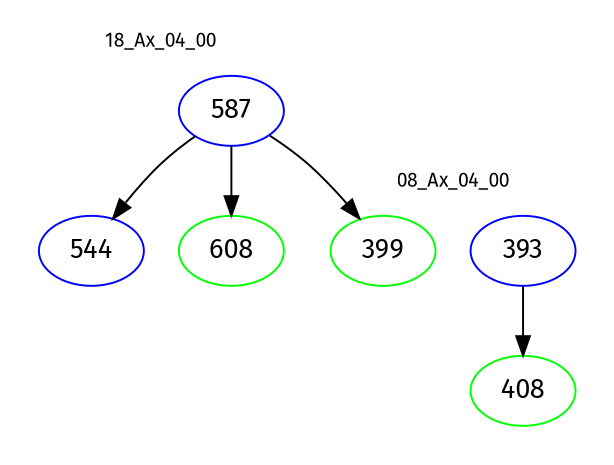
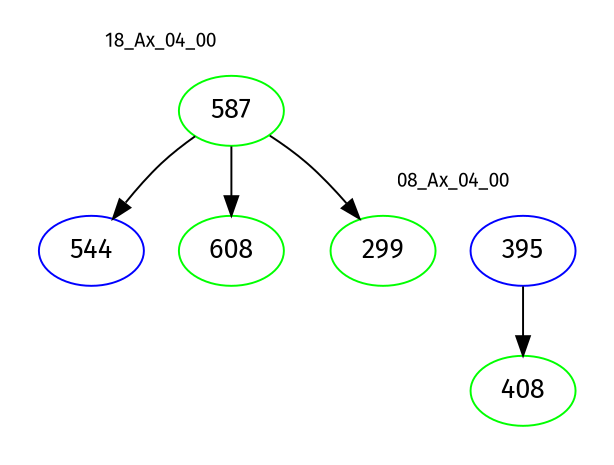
node "587": color blue -> green
node "399": label "399" -> "299"
node "393": label "393" -> "395"
